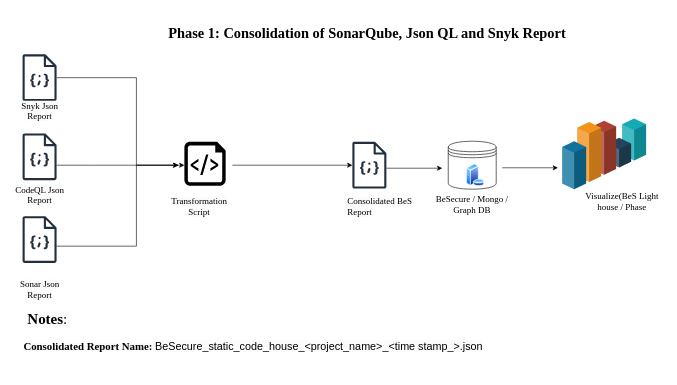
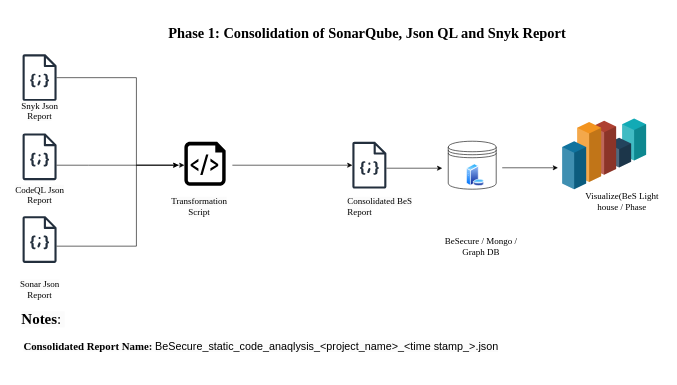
node "BeSecure / Mongo / Graph DB": moved (473, 204) -> (482, 246)
node "Notes:": moved (50, 315) -> (44, 315)
node "Consolidated Report Name: BeSecure_static_code_house_<project_name>_<time stamp_>.json": label "Consolidated Report Name: BeSecure_static_code_house_<project_name>_<time stamp_>.json" -> "Consolidated Report Name: BeSecure_static_code_anaqlysis_<project_name>_<time stamp_>.json"
